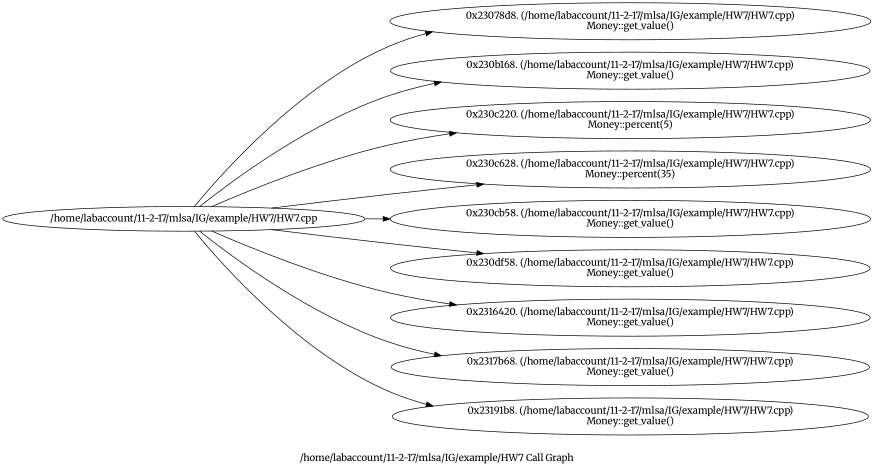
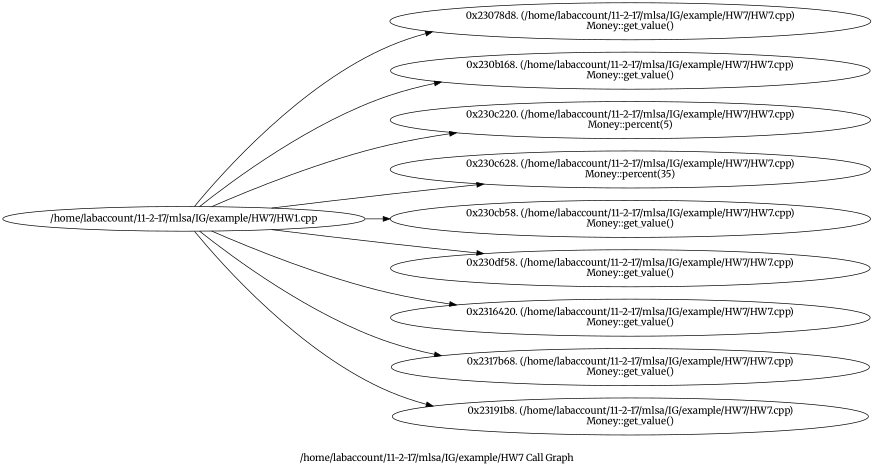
node "/home/labaccount/11-2-17/mlsa/IG/example/HW7/HW7.cpp": label "/home/labaccount/11-2-17/mlsa/IG/example/HW7/HW7.cpp" -> "/home/labaccount/11-2-17/mlsa/IG/example/HW7/HW1.cpp"
